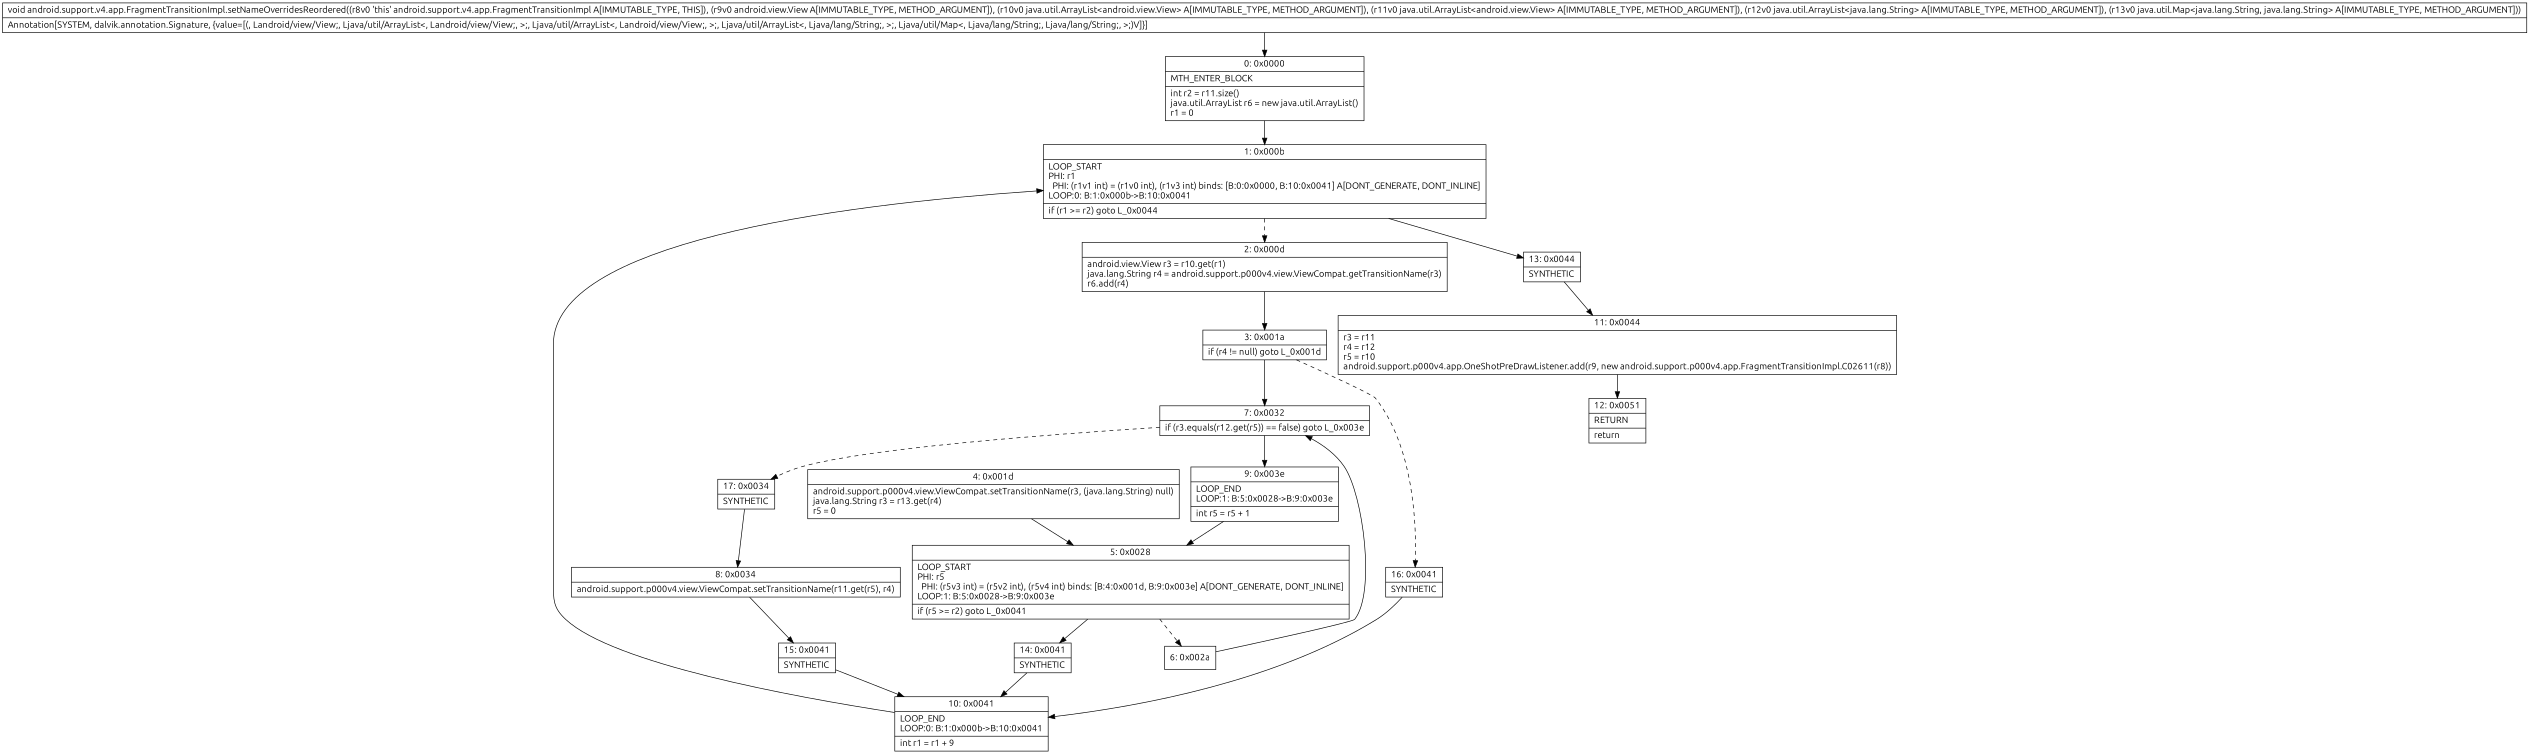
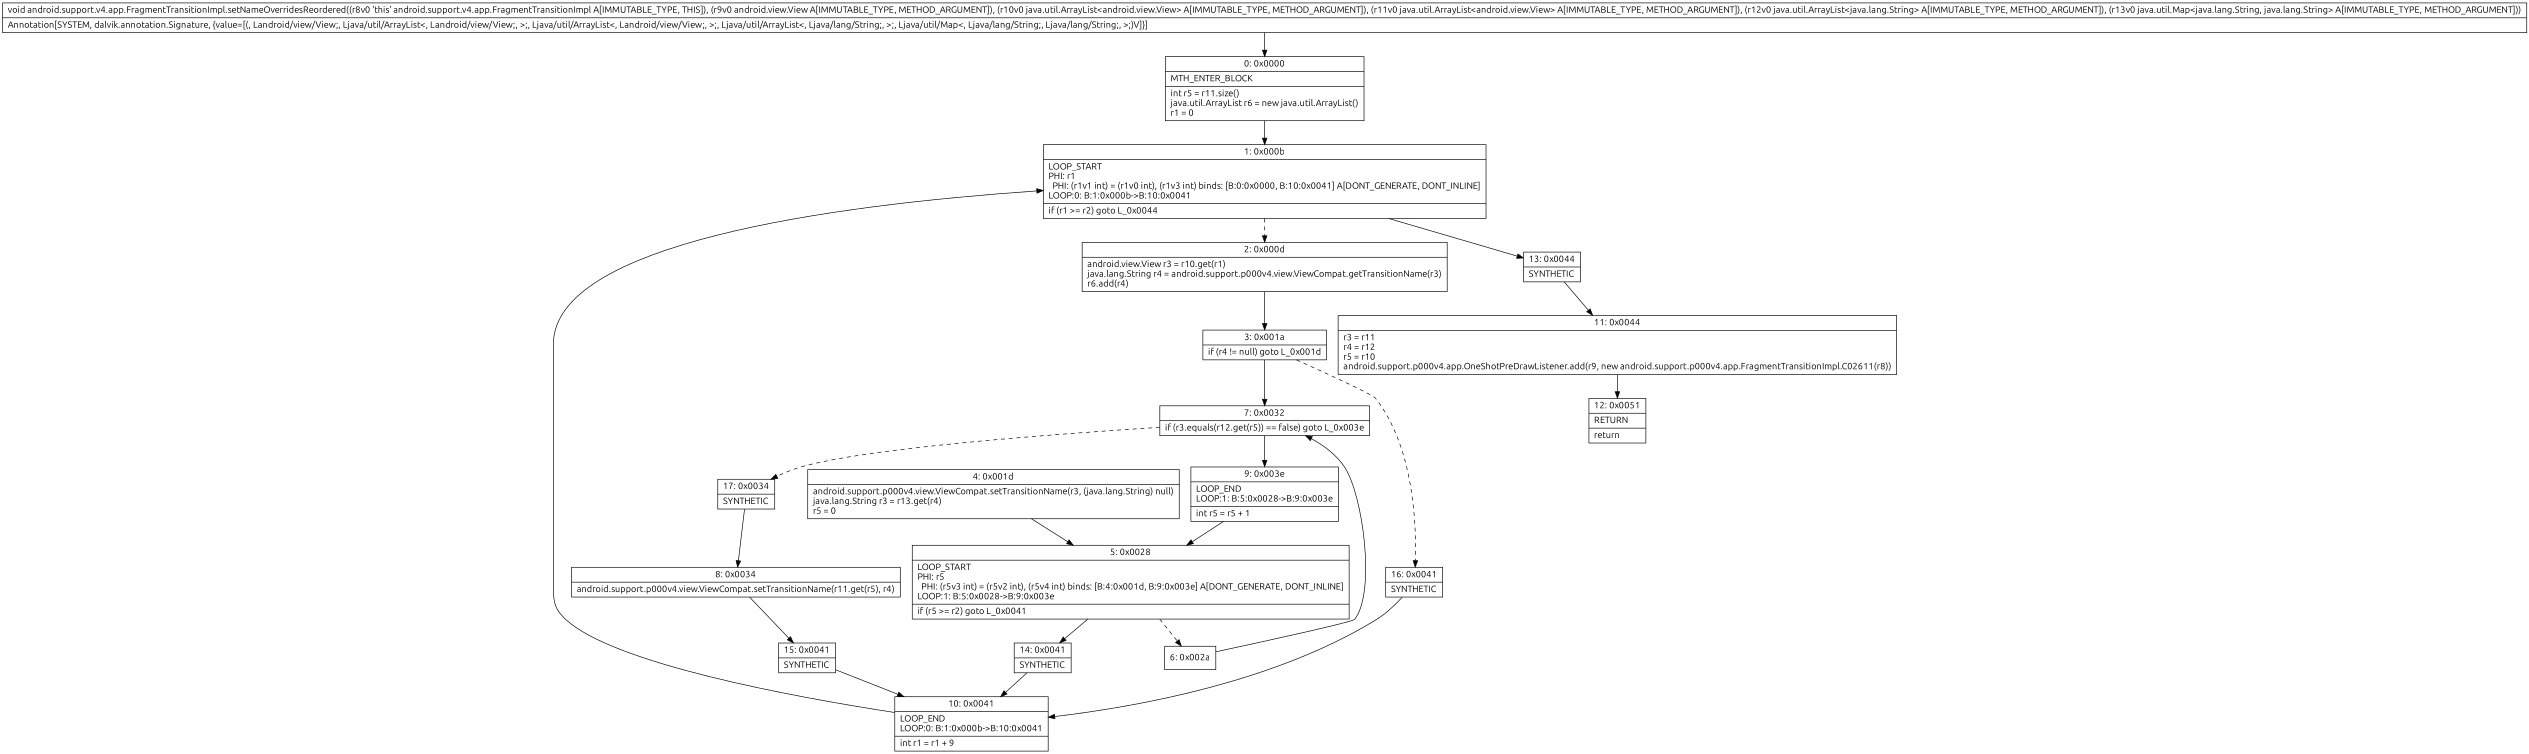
node "0: 0x0000": text "int r2 = r11.size()" -> "int r5 = r11.size()"
